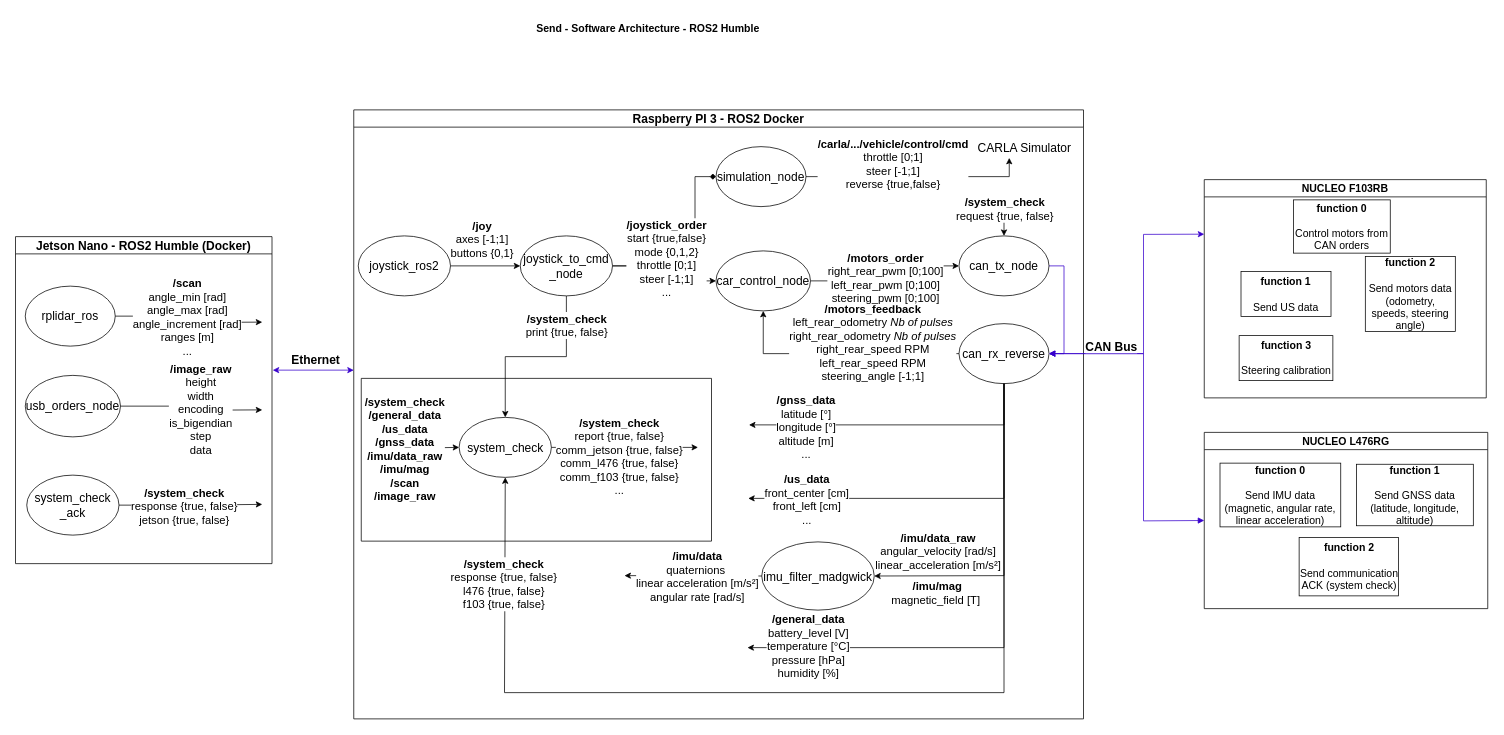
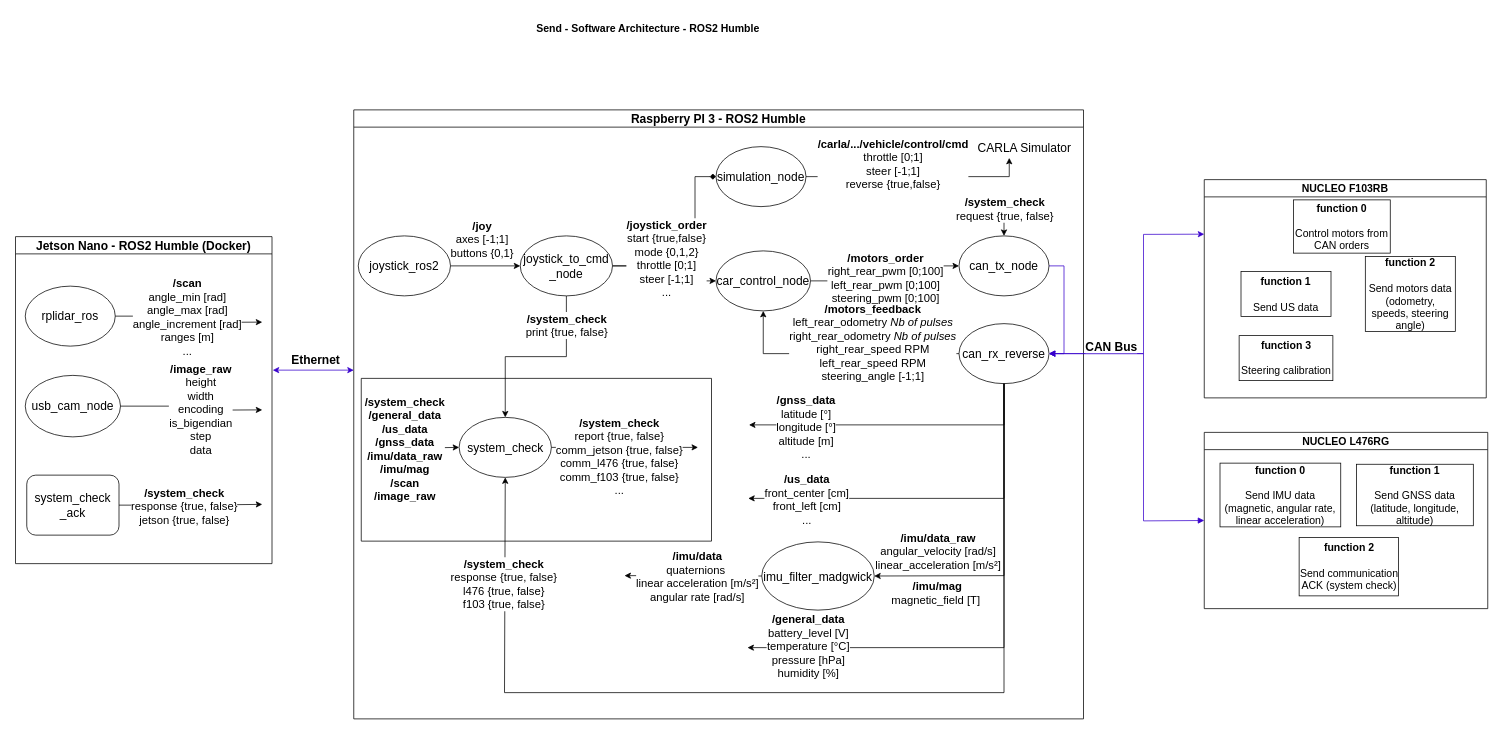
node "Raspberry PI 3 - ROS2 Docker": label "Raspberry PI 3 - ROS2 Docker" -> "Raspberry PI 3 - ROS2 Humble"
node "usb_orders_node": label "usb_orders_node" -> "usb_cam_node"
node "system_check _ack": shape ellipse -> rounded rectangle
